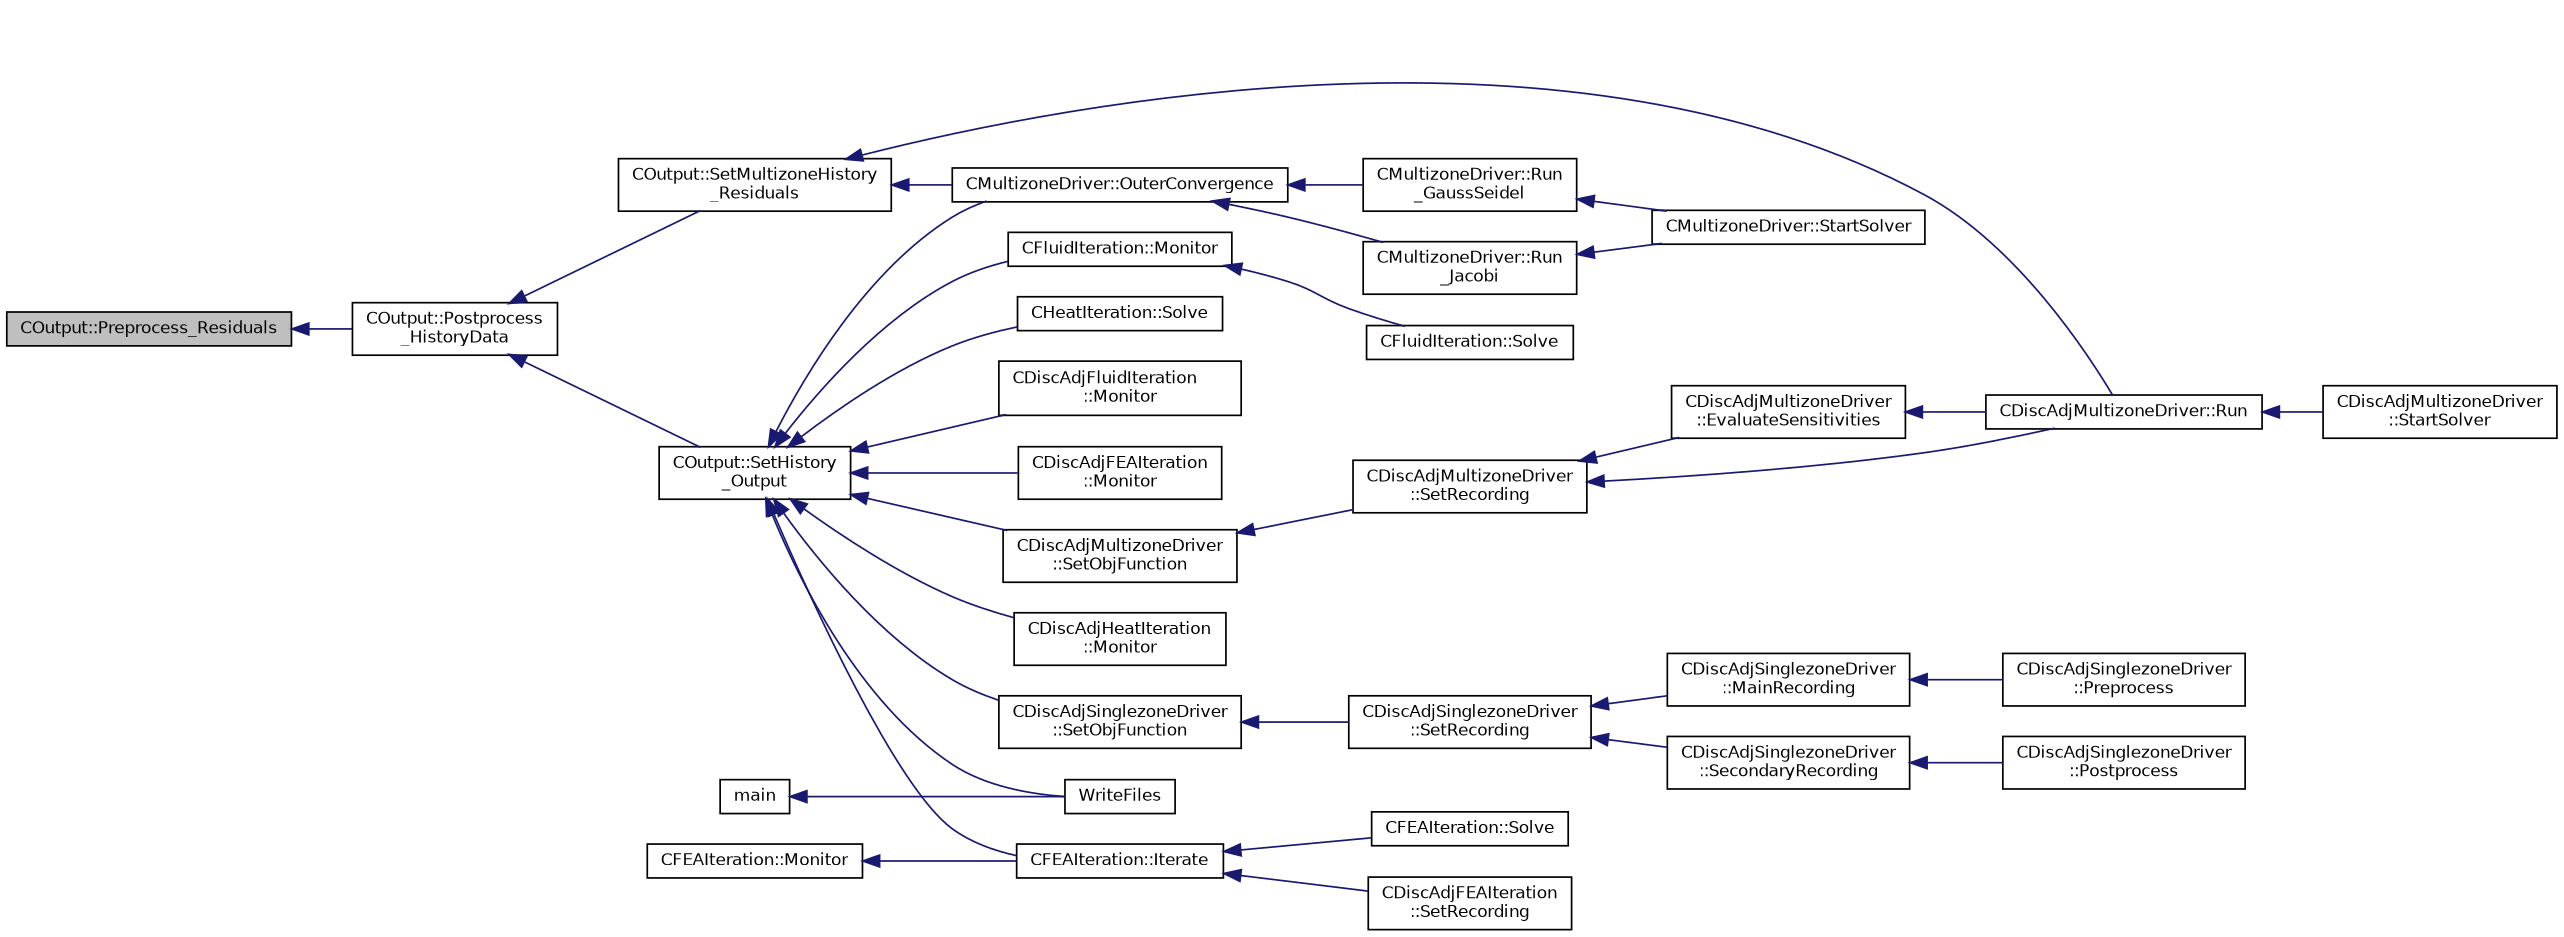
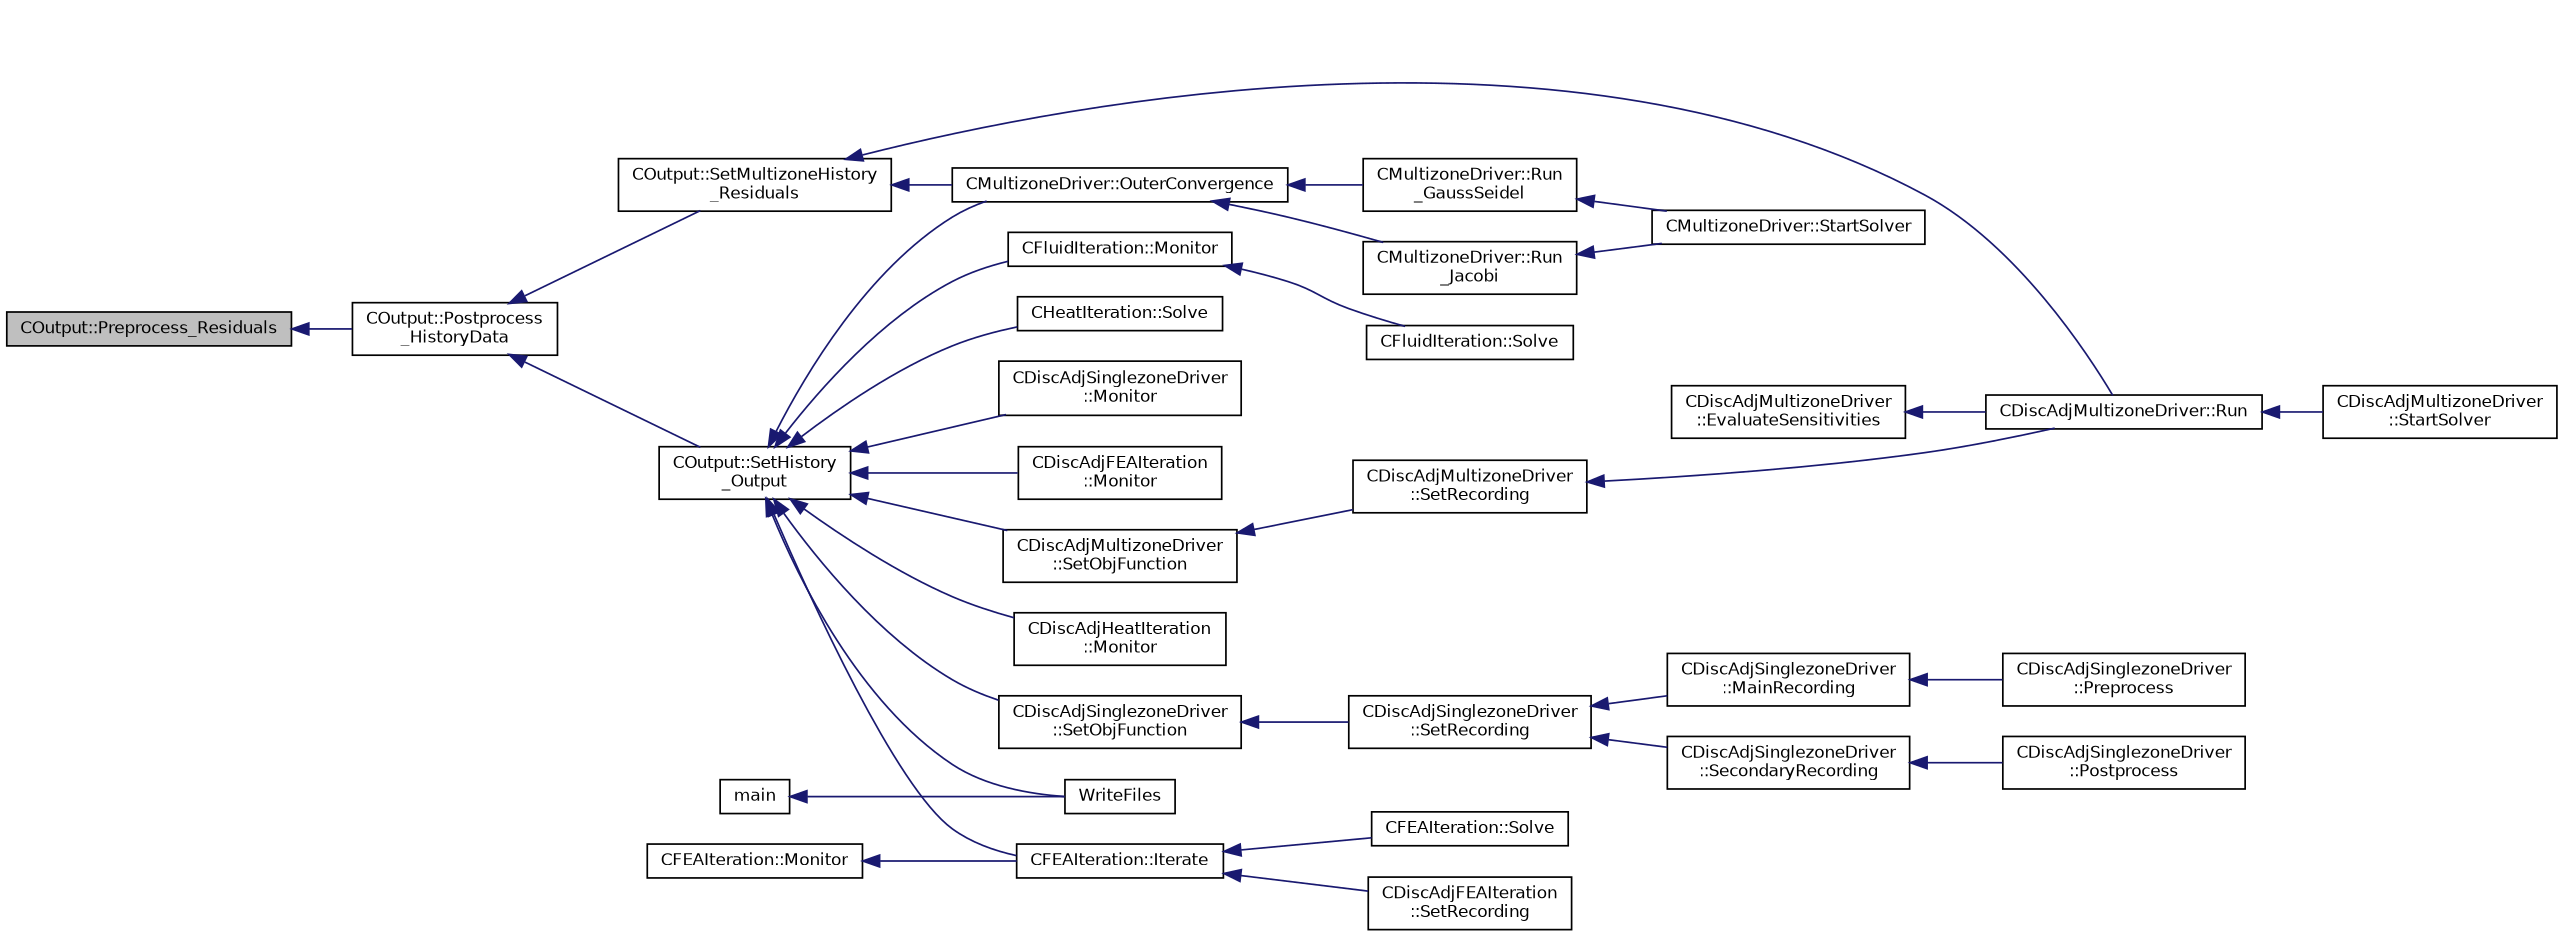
node "CDiscAdjFluidIteration ::Monitor": label "CDiscAdjFluidIteration ::Monitor" -> "CDiscAdjSinglezoneDriver ::Monitor"
edge "CDiscAdjMultizoneDriver ::EvaluateSensitivities" -> "CDiscAdjMultizoneDriver ::SetRecording": removed
